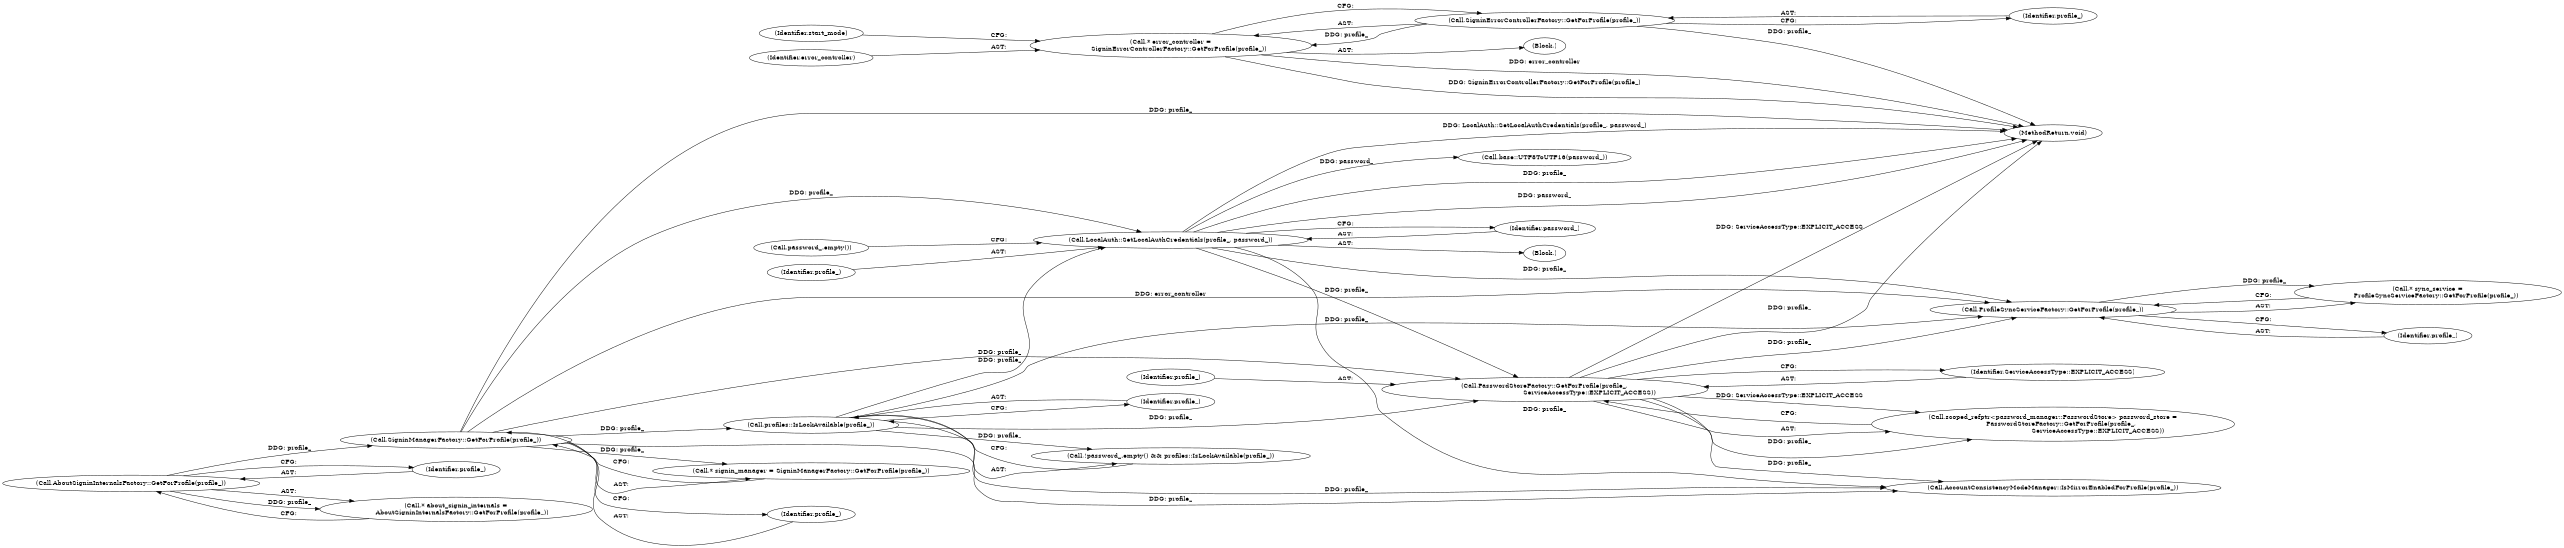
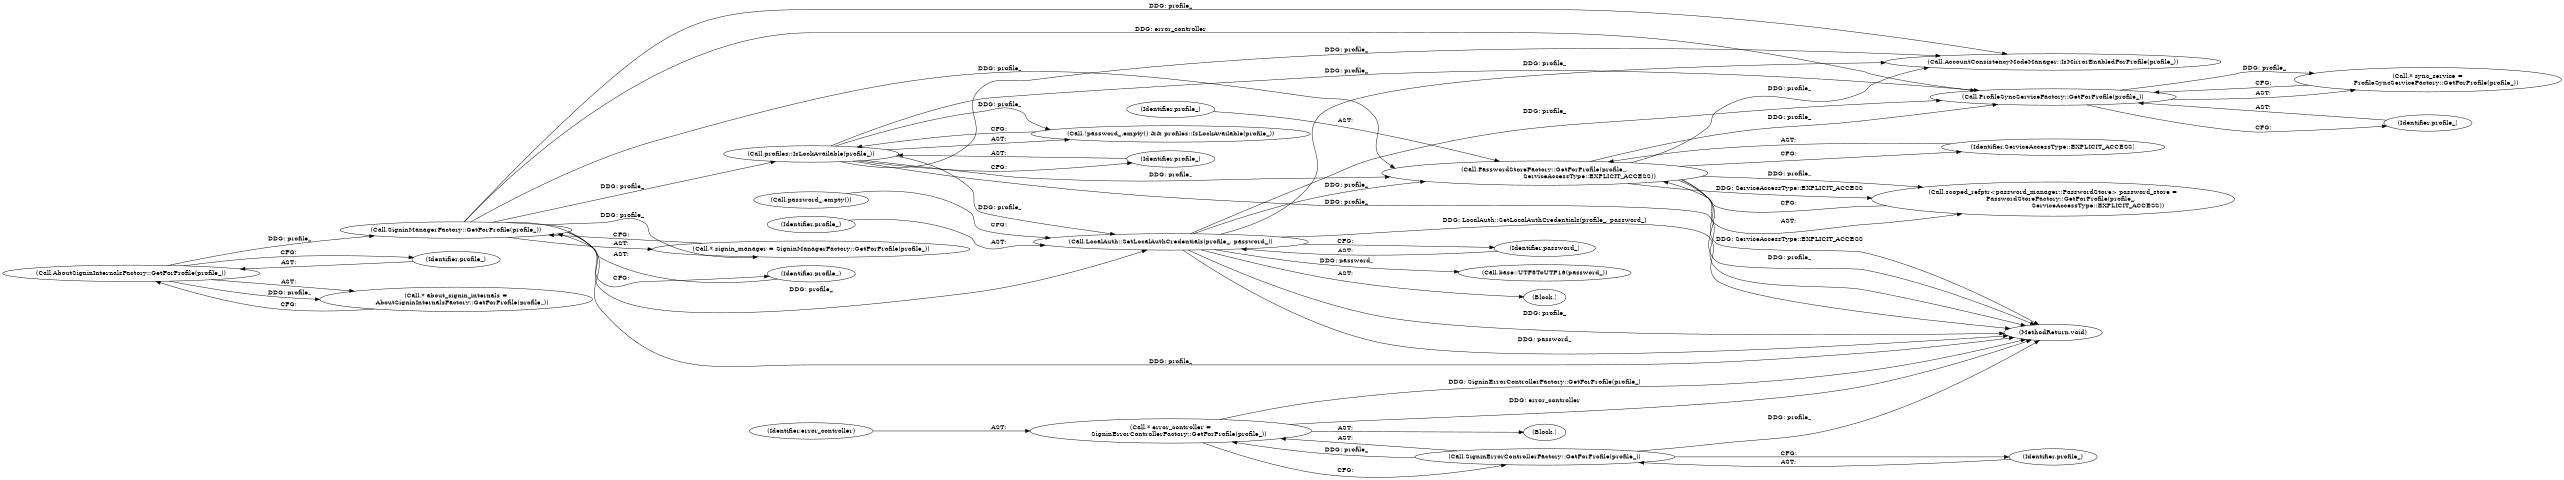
node "(Identifier,start_mode)": removed
edge "(Call,profiles::IsLockAvailable(profile_))" -> "(MethodReturn,void)": added, label "DDG: profile_"
